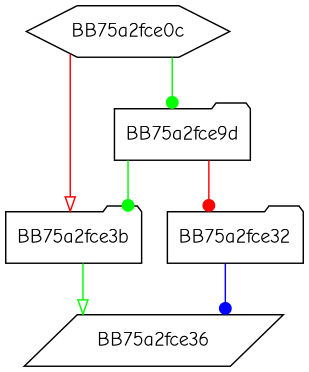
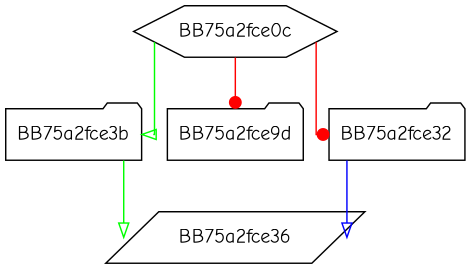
edge "BB75a2fce0c" -> "BB75a2fce9d": color green -> red
edge "BB75a2fce0c" -> "BB75a2fce3b": color red -> green
edge "BB75a2fce9d" -> "BB75a2fce3b": removed
edge "BB75a2fce9d" -> "BB75a2fce32": now "BB75a2fce0c" -> "BB75a2fce32"
edge "BB75a2fce32" -> "BB75a2fce36": arrowhead dot -> onormal
